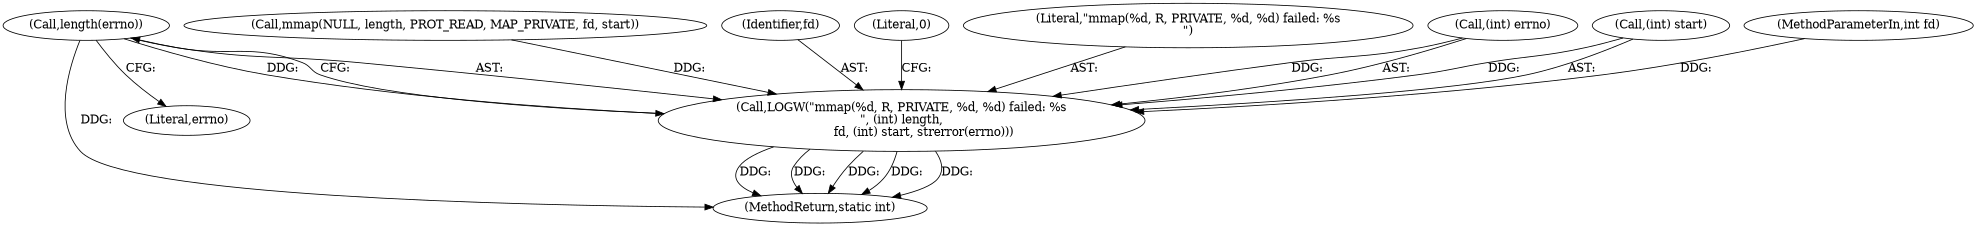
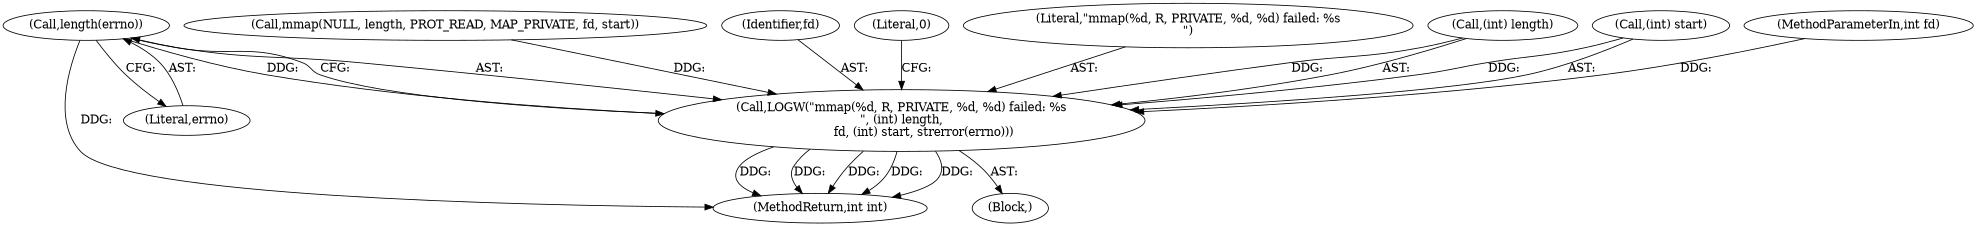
node "(Call,(int) errno)": label "(Call,(int) errno)" -> "(Call,(int) length)"
edge "(Literal,errno)" -> "(Call,length(errno))": added, label "AST:"
node "(MethodReturn,static int)": label "(MethodReturn,static int)" -> "(MethodReturn,int int)"
node "(Block,)": added
